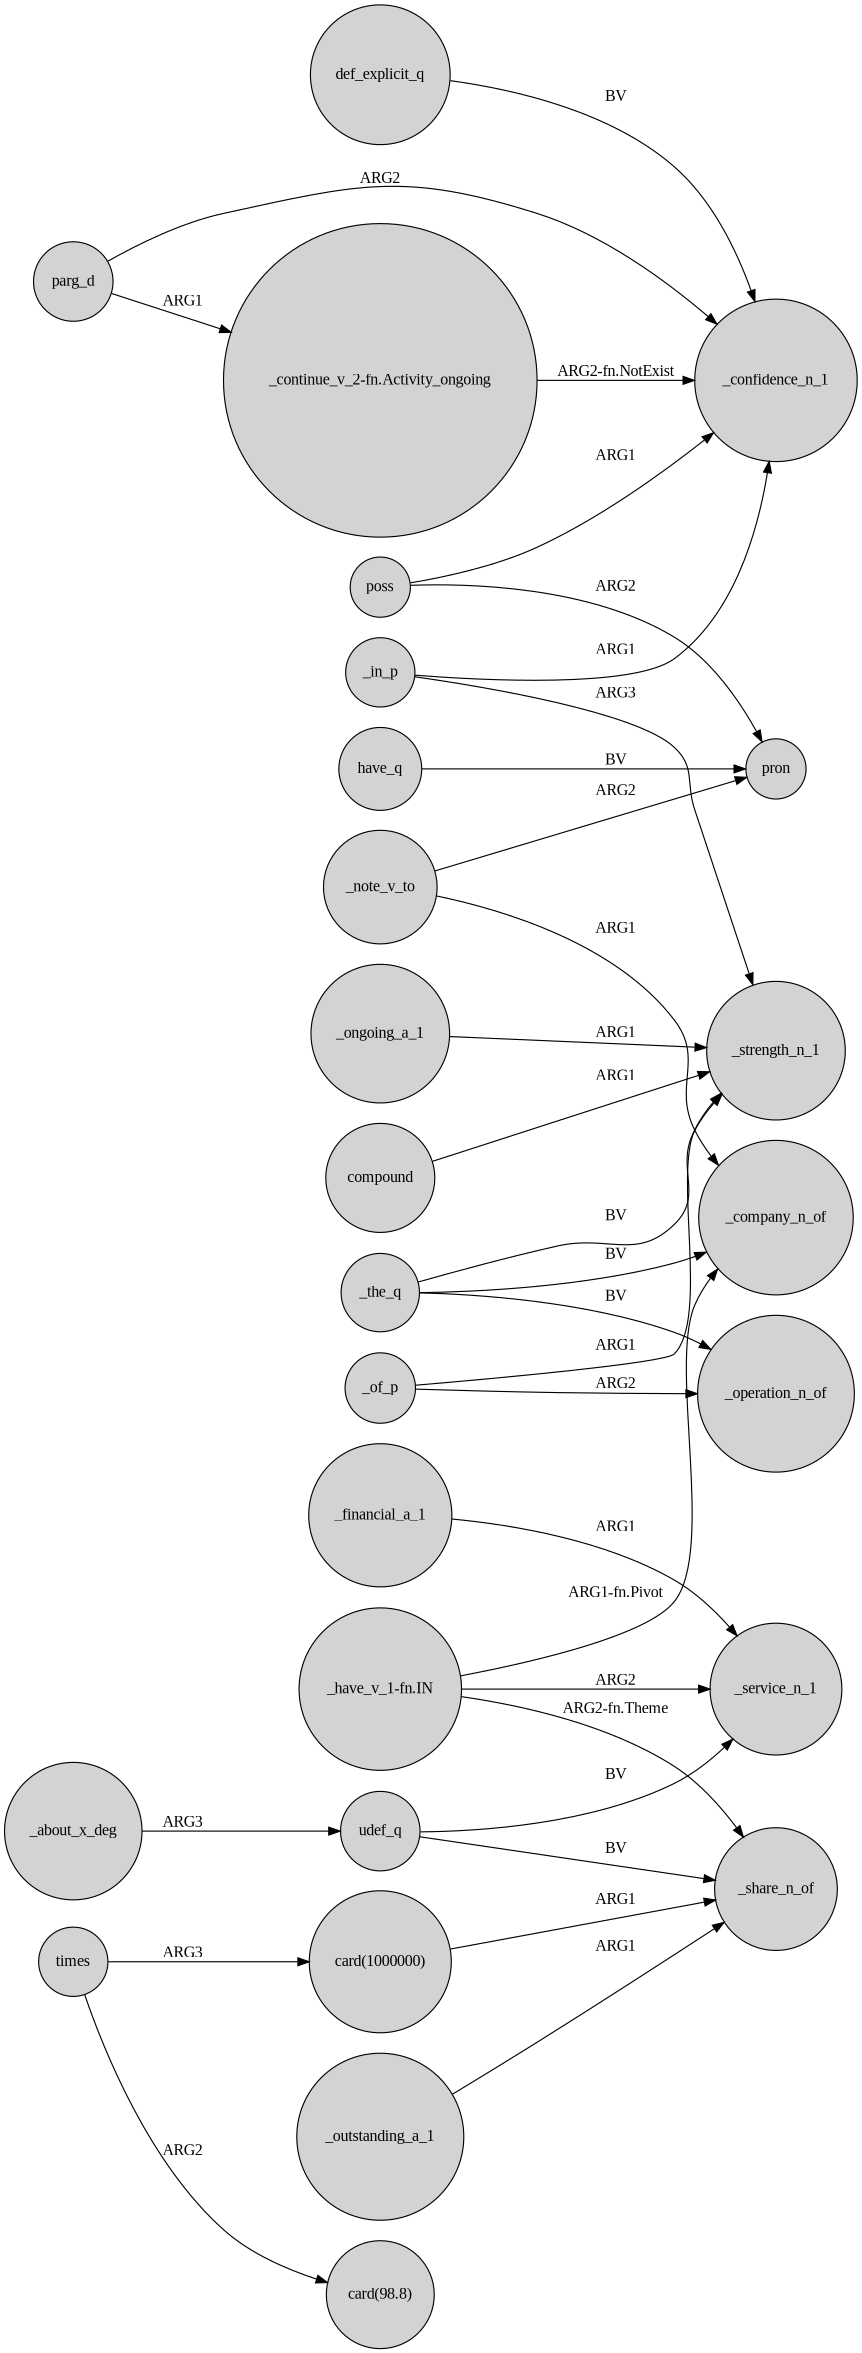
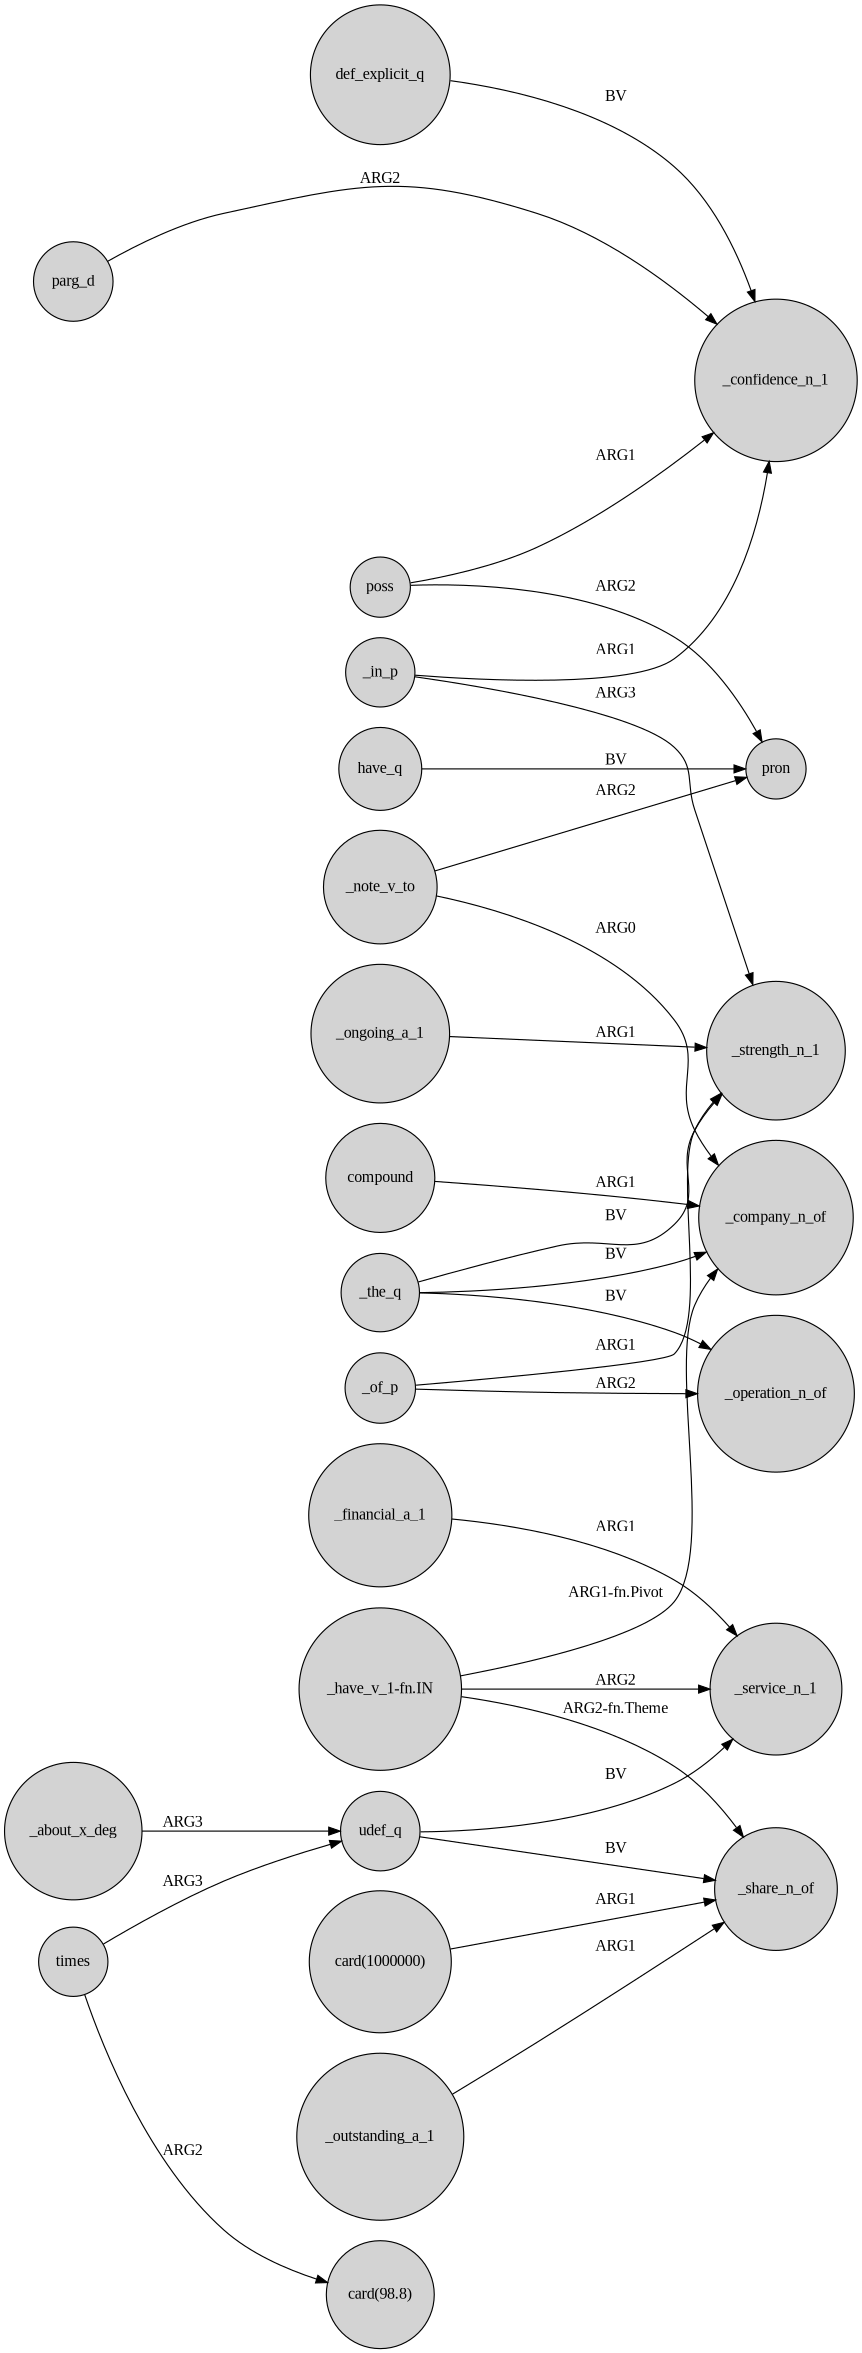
node "_continue_v_2-fn.Activity_ongoing": removed
edge "_note_v_to" -> "_company_n_of": label "ARG1" -> "ARG0"
edge "compound" -> "_strength_n_1": now "compound" -> "_company_n_of"
edge "times" -> "card(1000000)": now "times" -> "udef_q"
